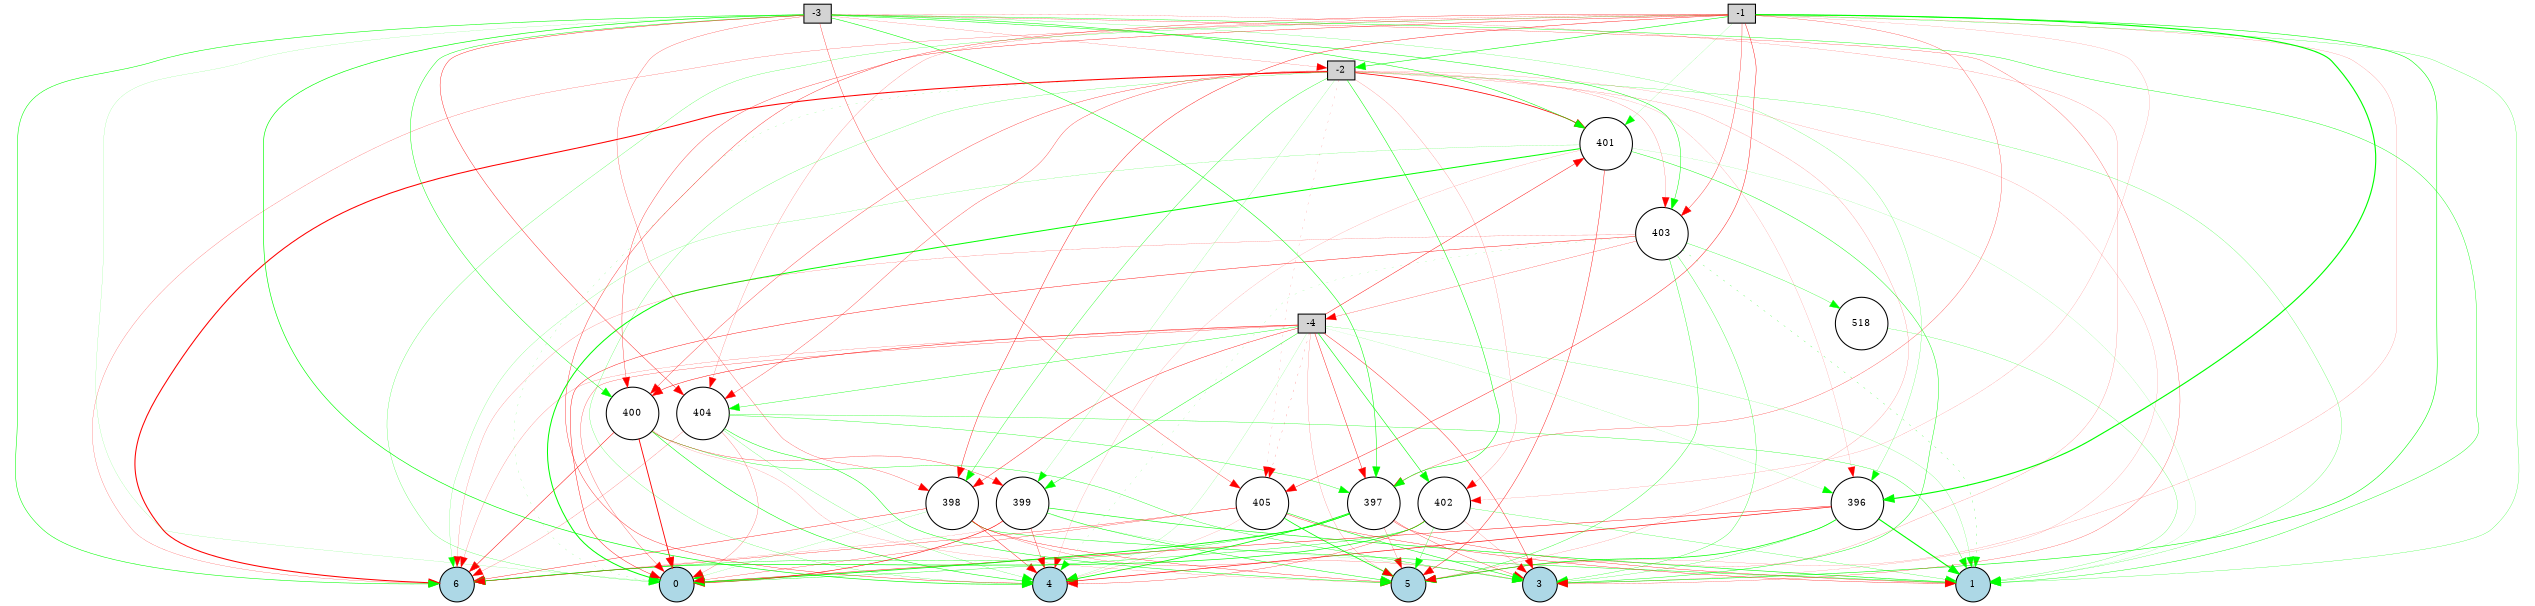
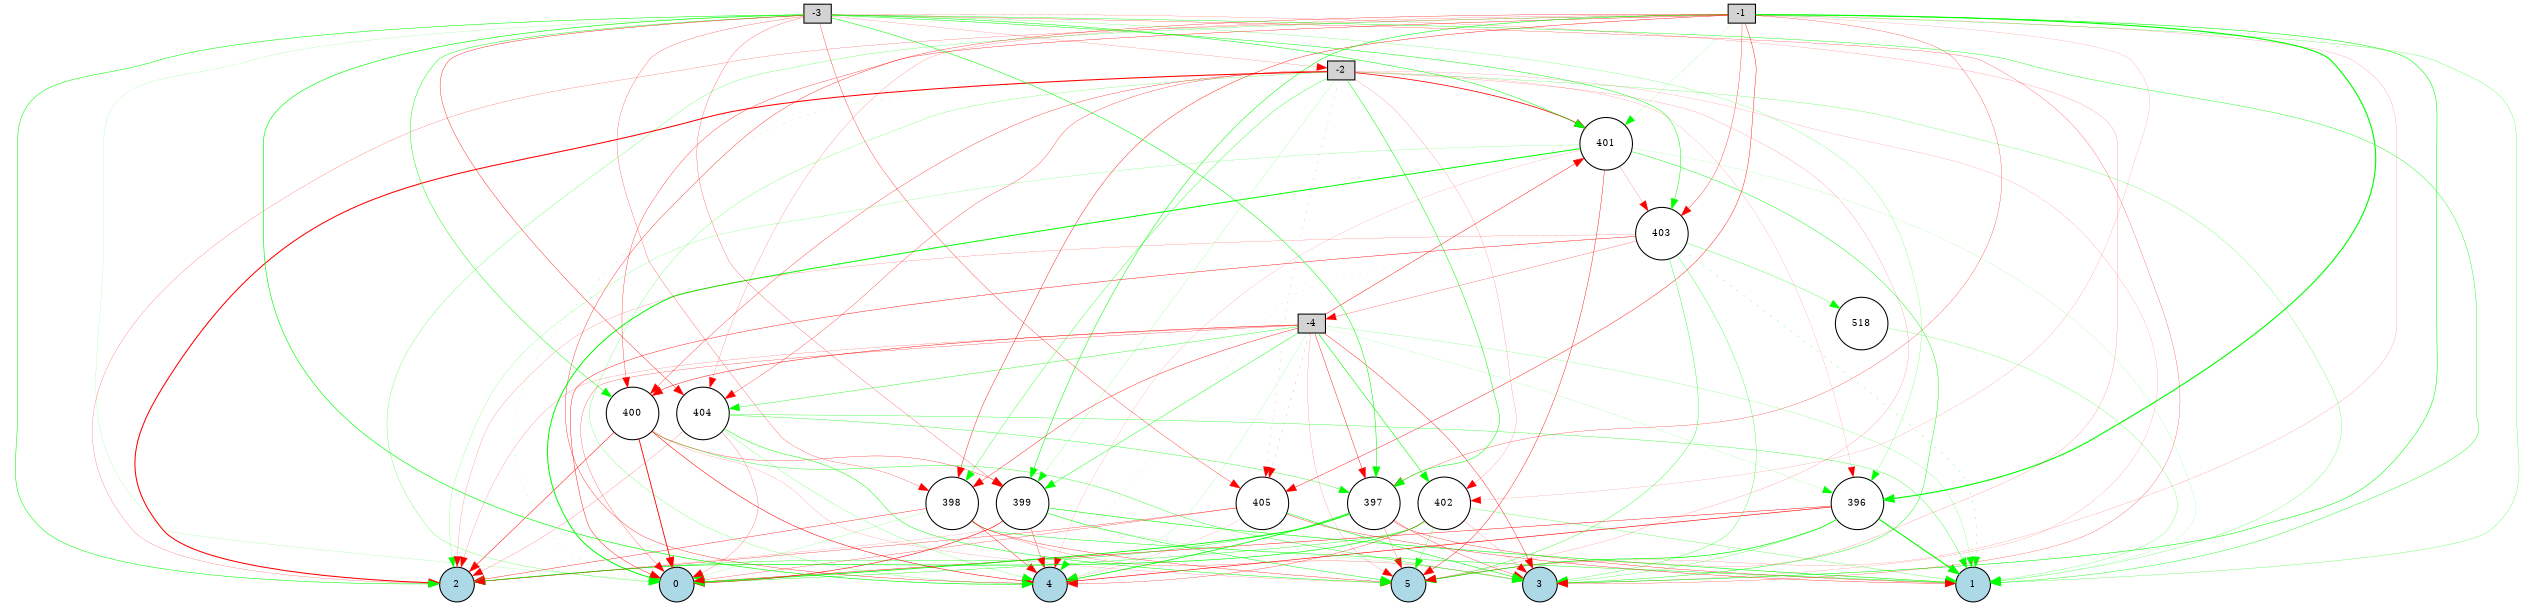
edge "-1" -> "-2": now "-1" -> "399"
edge "-2" -> "403": now "401" -> "403"
edge "-3" -> "399": added
edge "400" -> "4": color green -> red
edge "405" -> "5": removed
node "6": label "6" -> "2"
